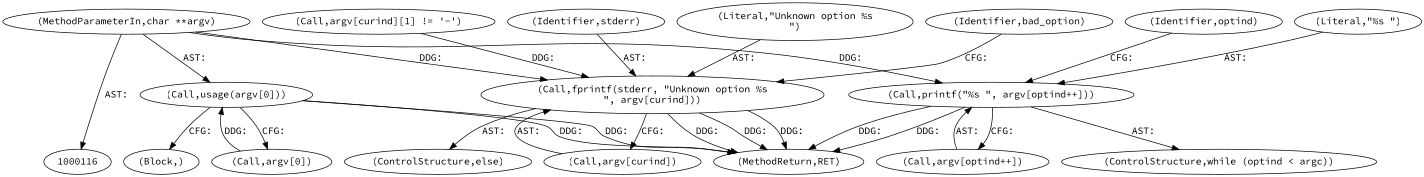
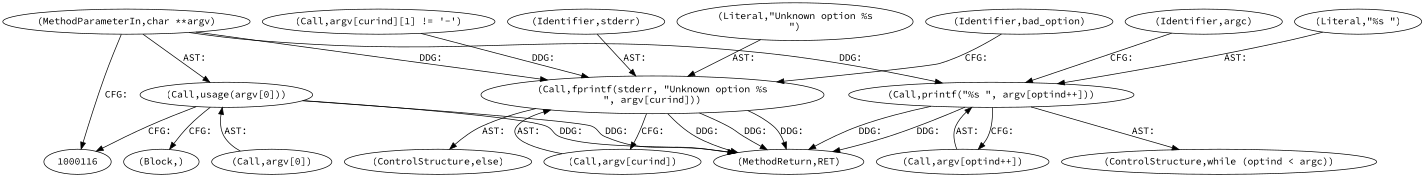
node "(Identifier,optind)": label "(Identifier,optind)" -> "(Identifier,argc)"
edge "(MethodParameterIn,char **argv)" -> "1000116": label "AST: " -> "CFG: "
edge "(Call,usage(argv[0]))" -> "(Call,argv[0])": now "(Call,usage(argv[0]))" -> "1000116"
edge "(Call,argv[0])" -> "(Call,usage(argv[0]))": label "DDG: " -> "AST: "
